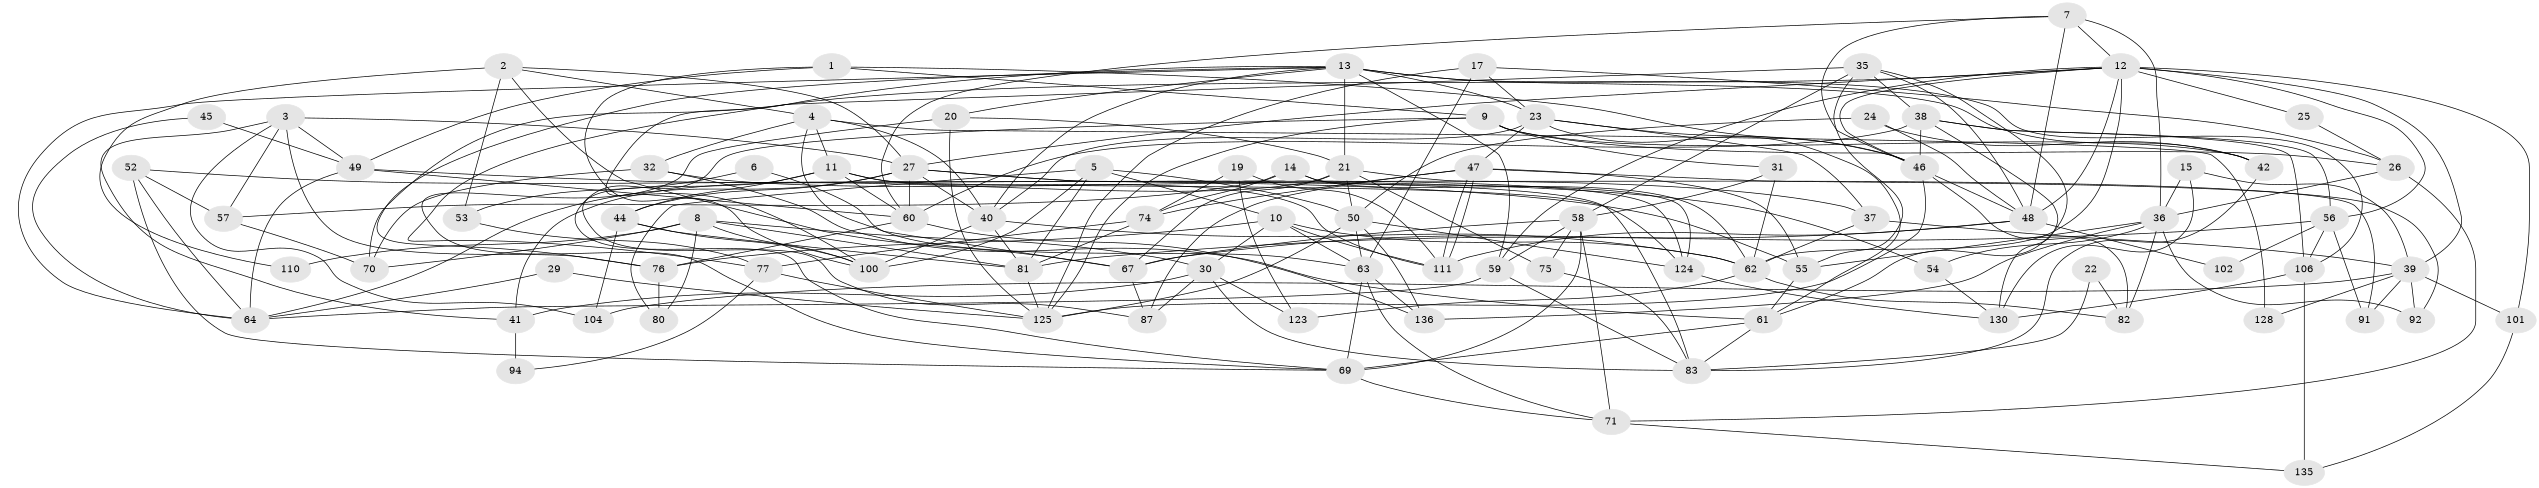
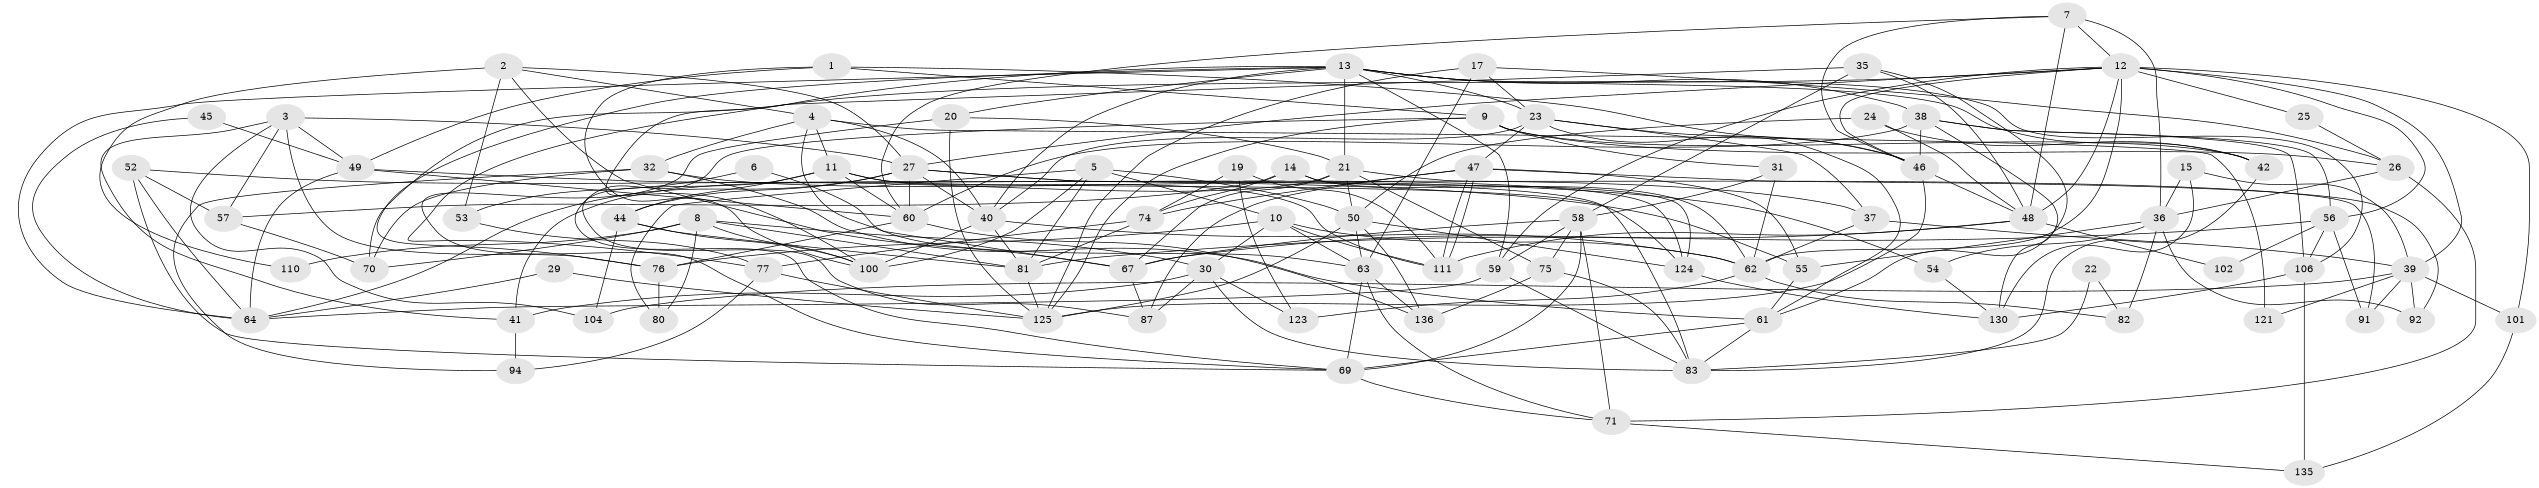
edge "35" -- "38": now "13" -- "38"
edge "35" -- "55": removed
edge "32" -- "94": added
edge "46" -- "82": removed
edge "36" -- "136": now "75" -- "136"
node "128": label "128" -> "121"
